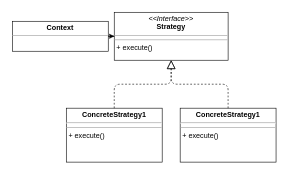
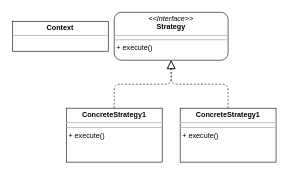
edge "Context" -> "<<Interface>> Strategy + execute()": removed
node "<<Interface>> Strategy + execute()": shape rectangle -> rounded rectangle
